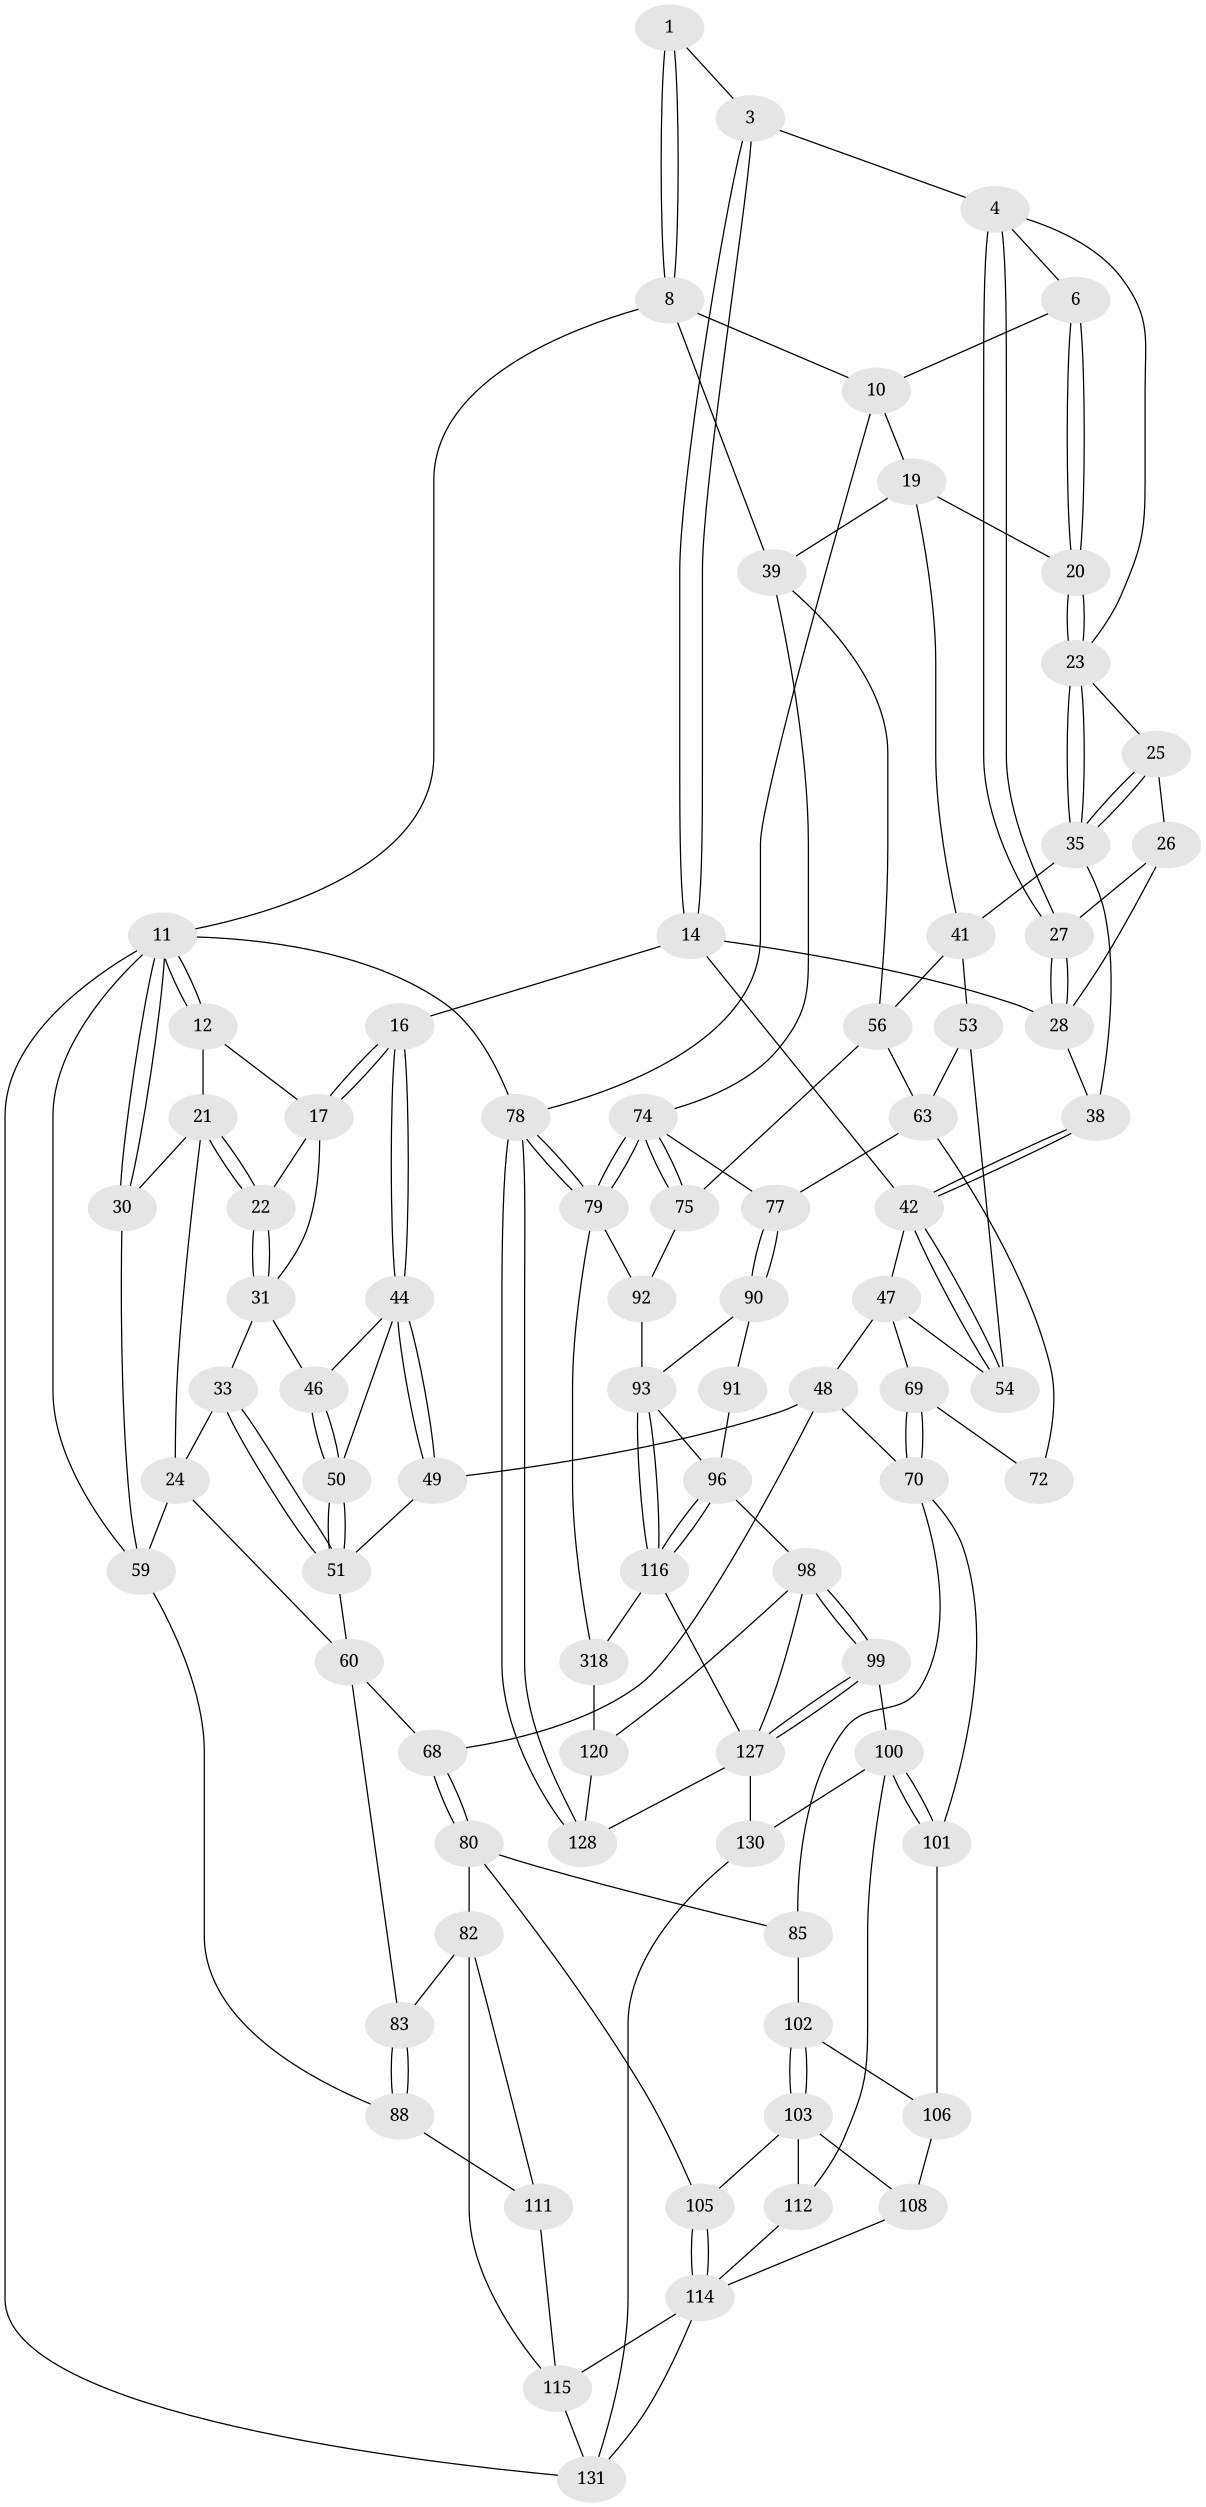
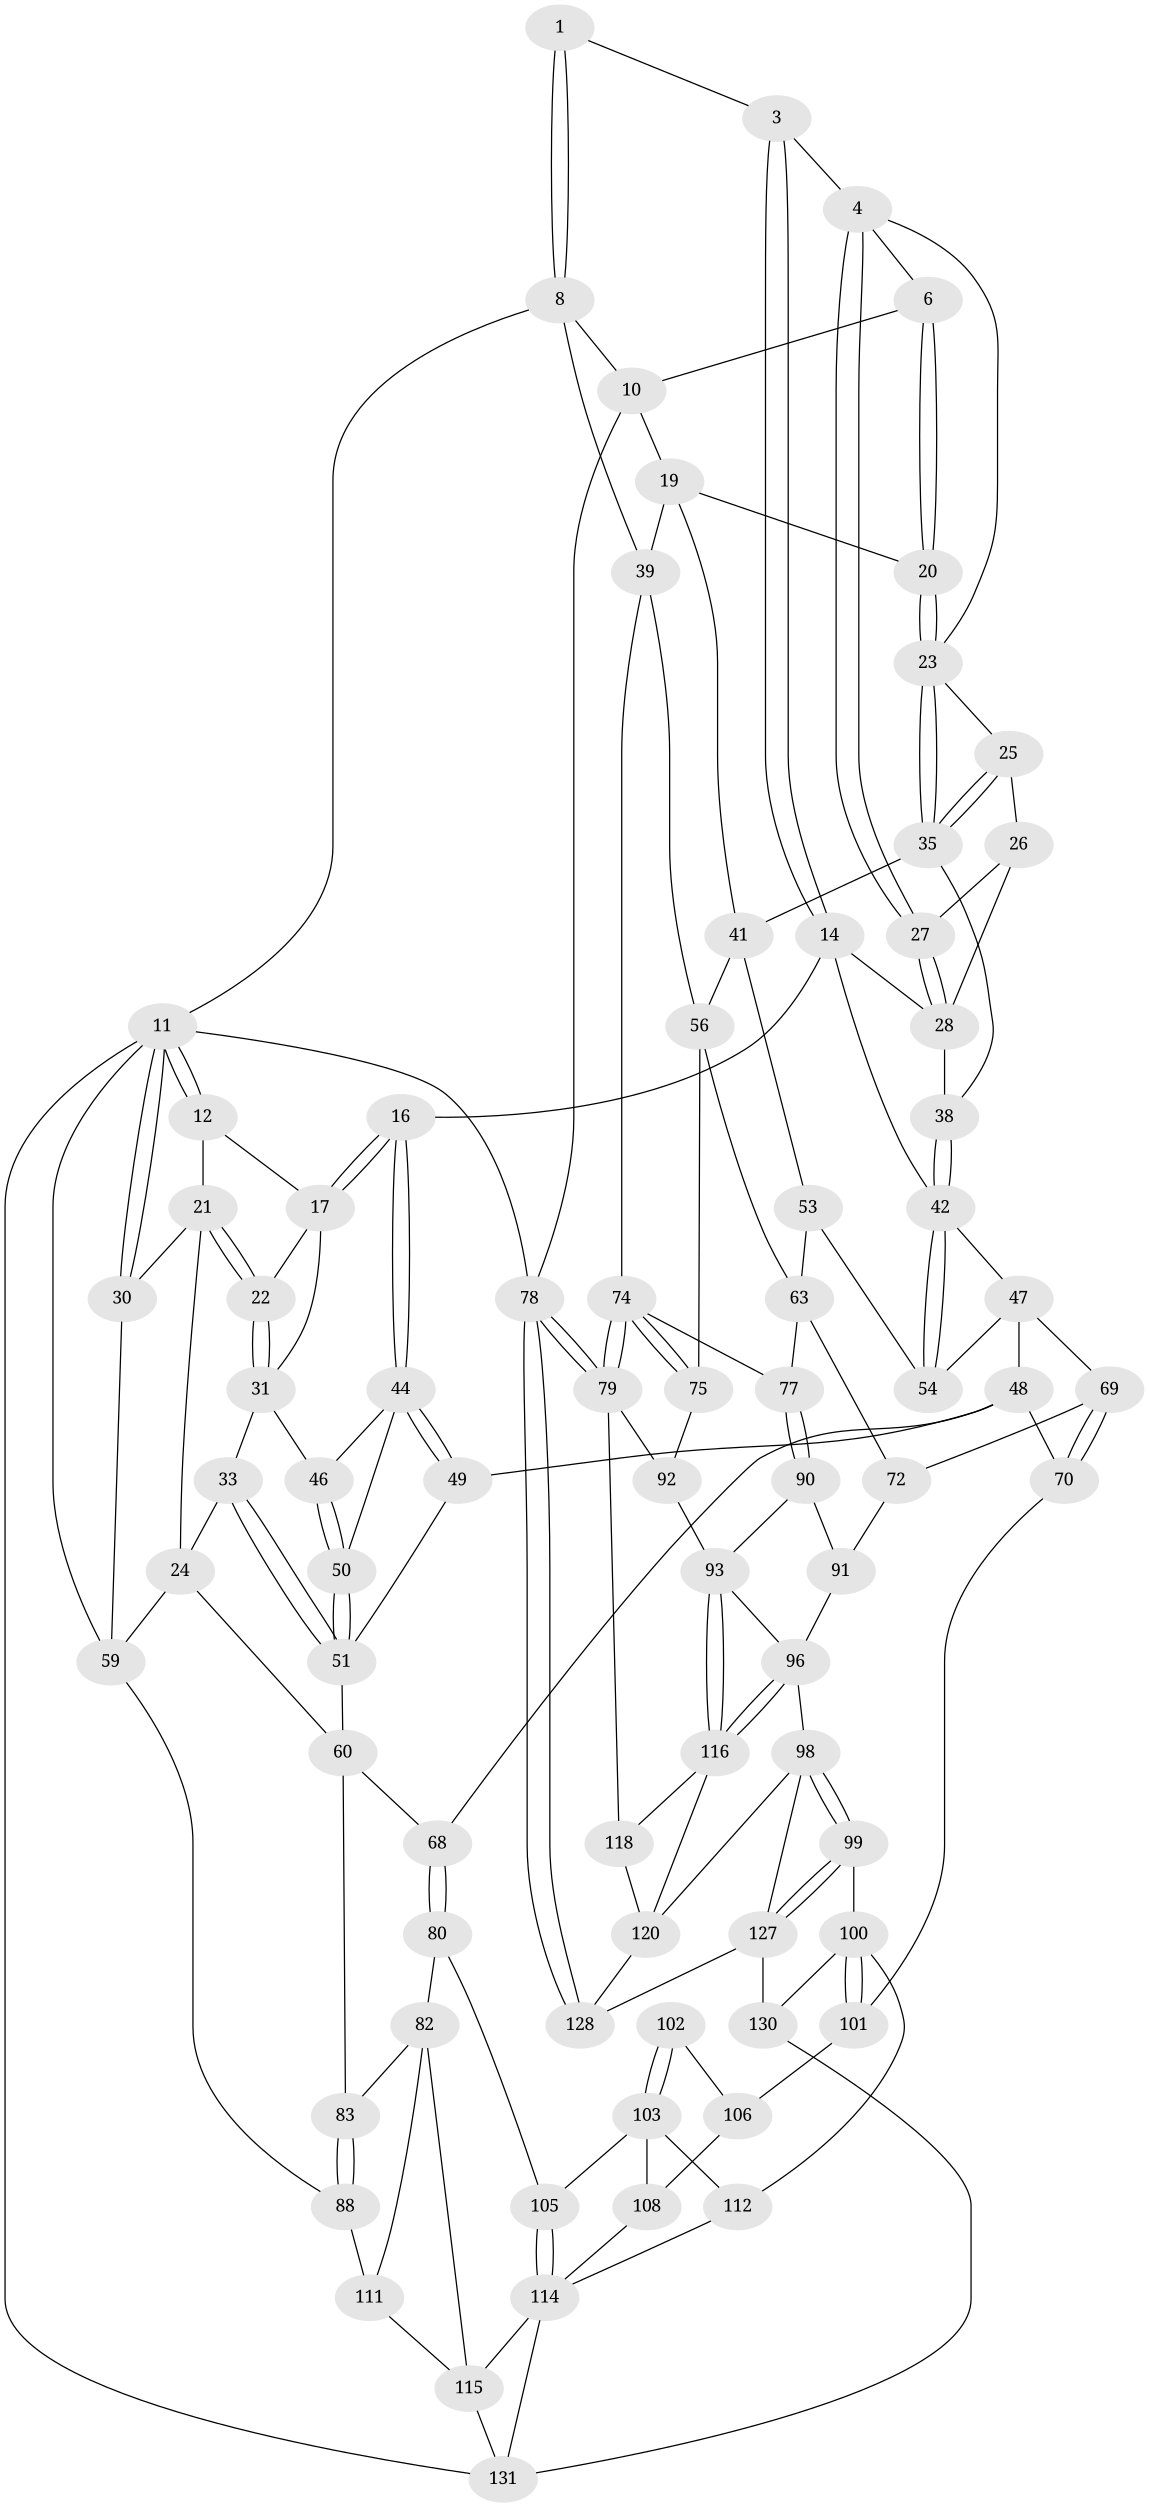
edge "72" -- "91": added
edge "116" -- "127": now "116" -- "120"
node "318": label "318" -> "118"
node "85": removed
